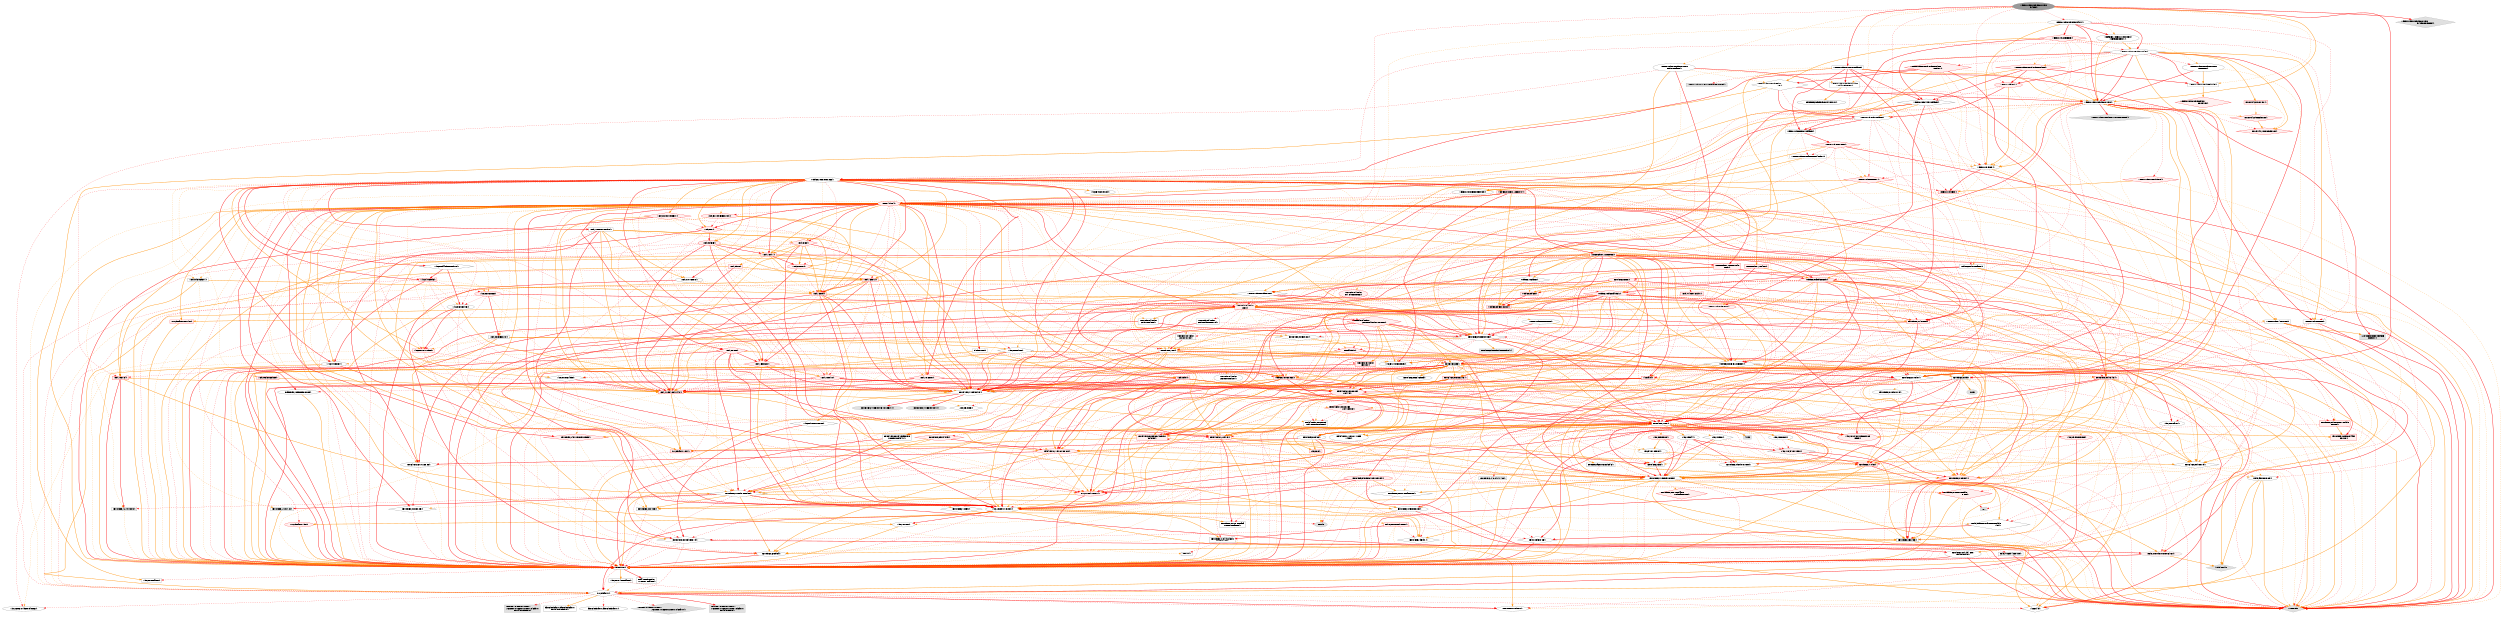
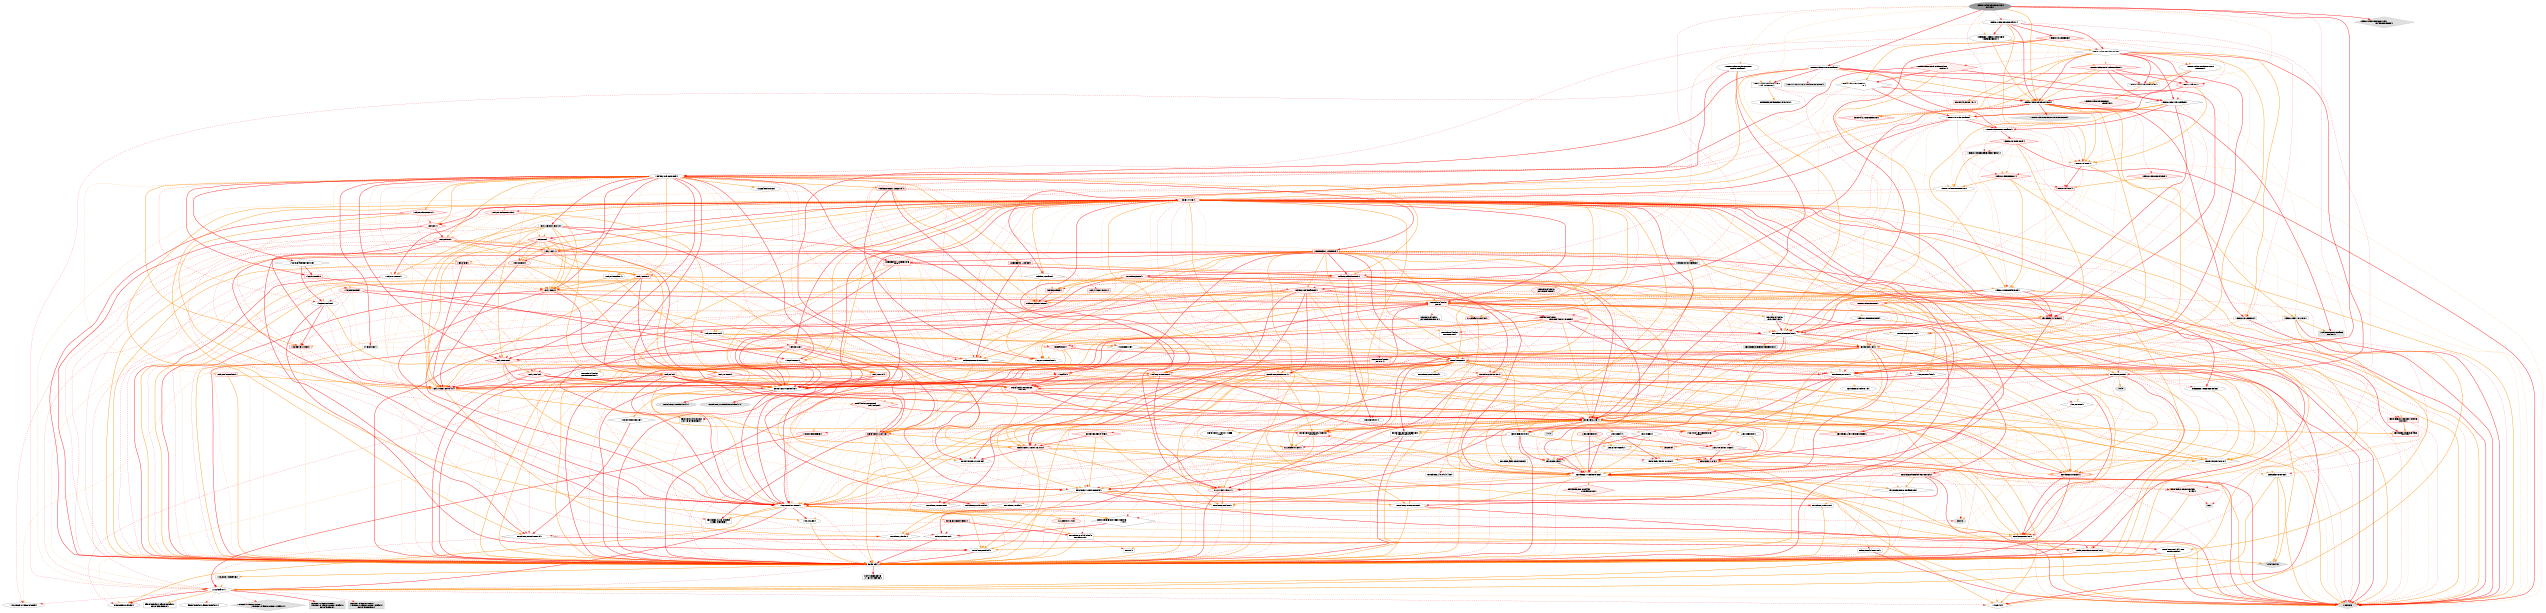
node "StructUtils/SharedStruct.h": removed
node "Misc/CoreDefines.h": removed
